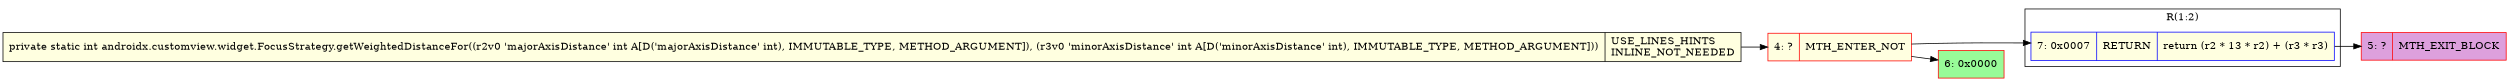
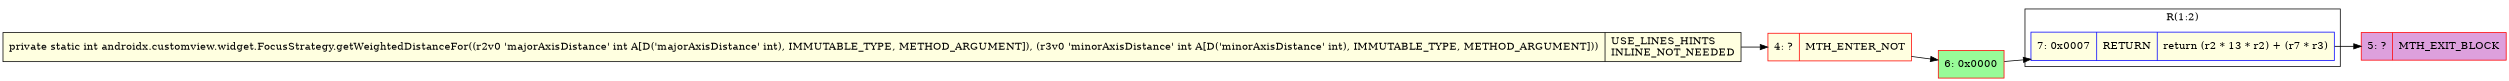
edge "4: ?" -> "7: 0x0007": now "6: 0x0000" -> "7: 0x0007"
node "7: 0x0007": text "return (r2 * 13 * r2) + (r3 * r3)" -> "return (r2 * 13 * r2) + (r7 * r3)"
